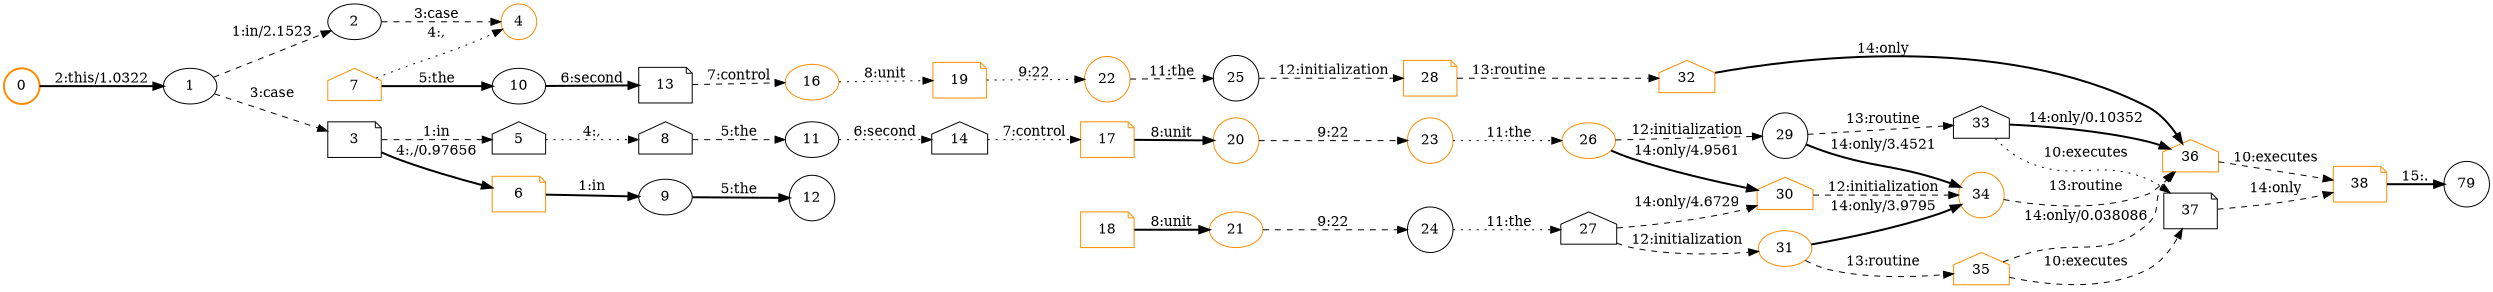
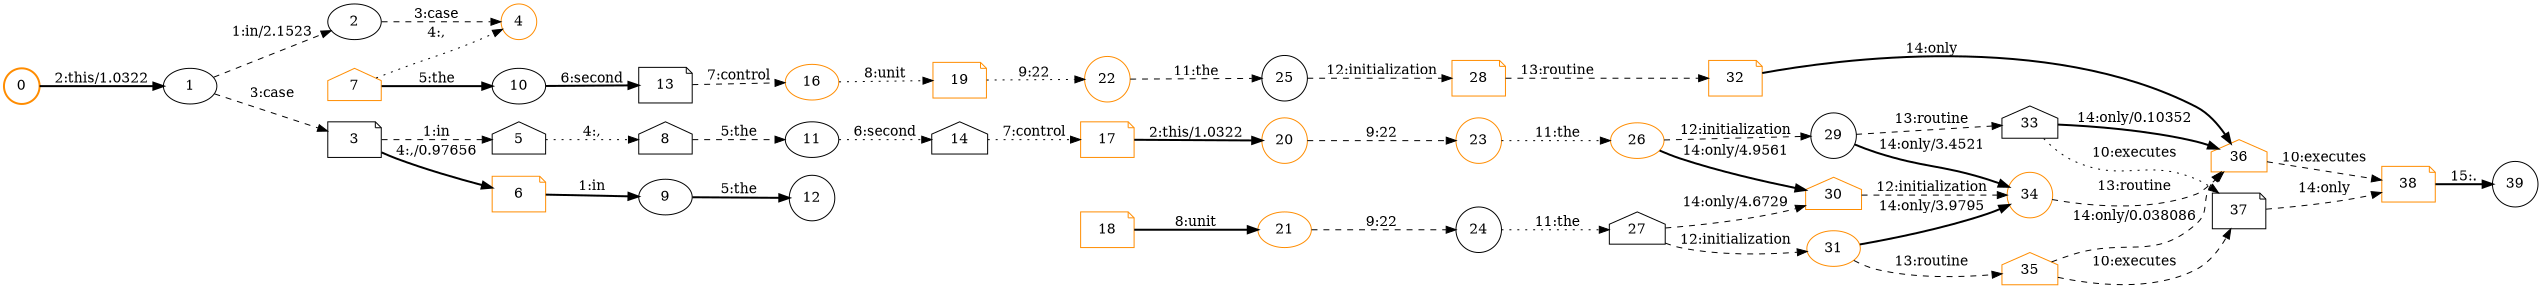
node "32": shape house -> note
edge "17" -> "20": label "8:unit" -> "2:this/1.0322"
node "79": label "79" -> "39"
